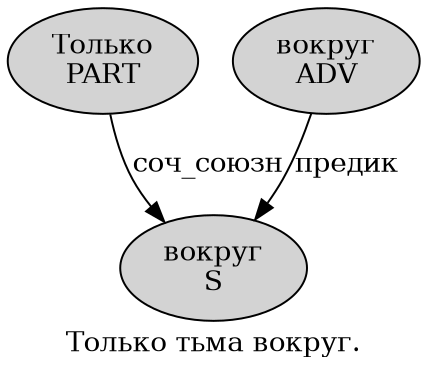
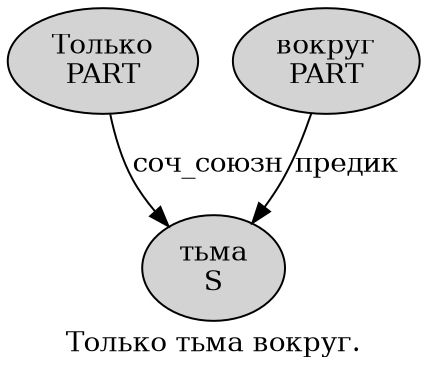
node "вокруг ADV": label "вокруг ADV" -> "вокруг PART"
node "вокруг S": label "вокруг S" -> "тьма S"
